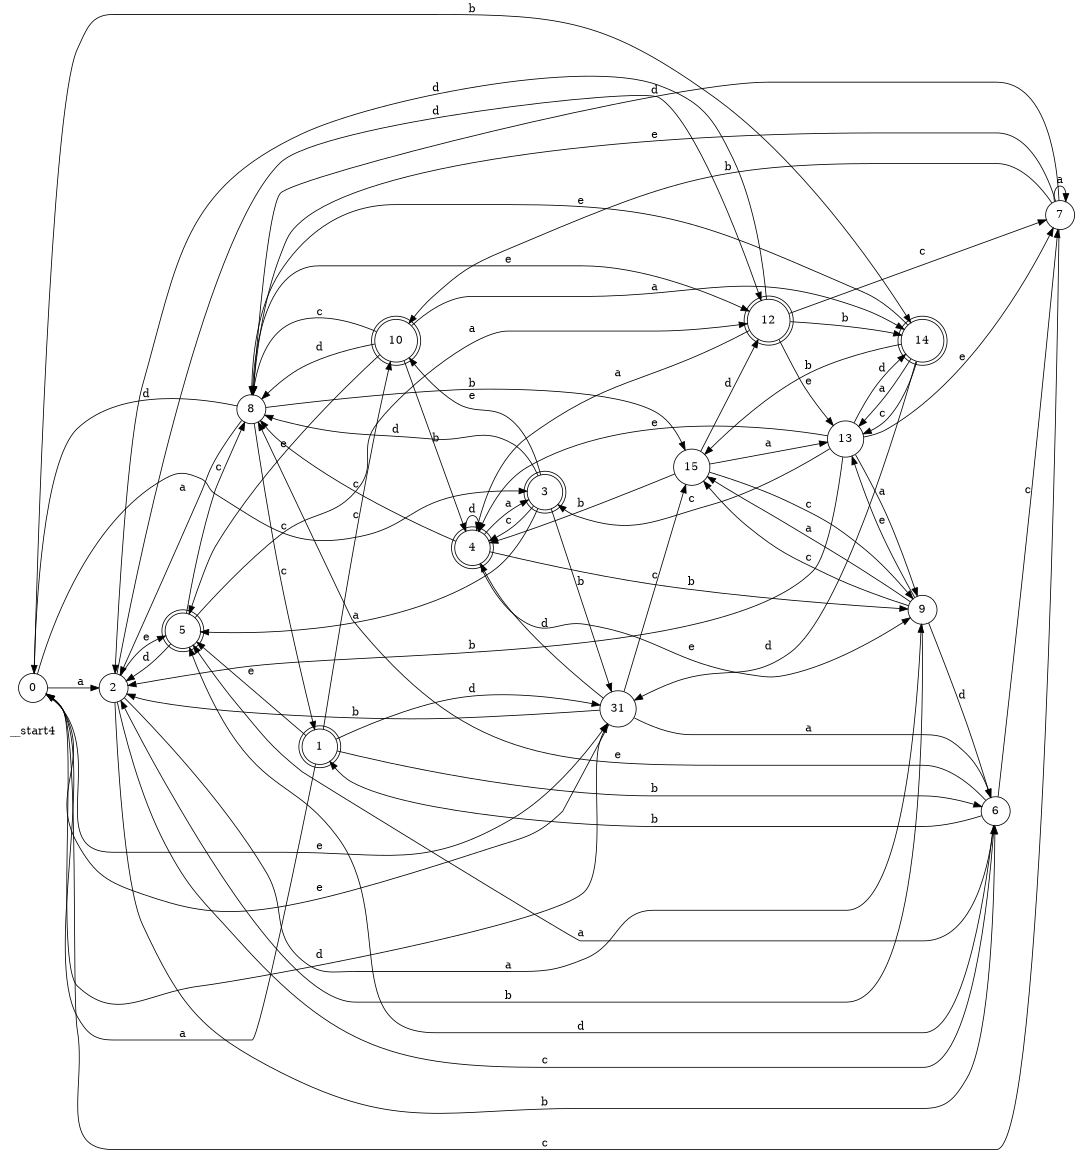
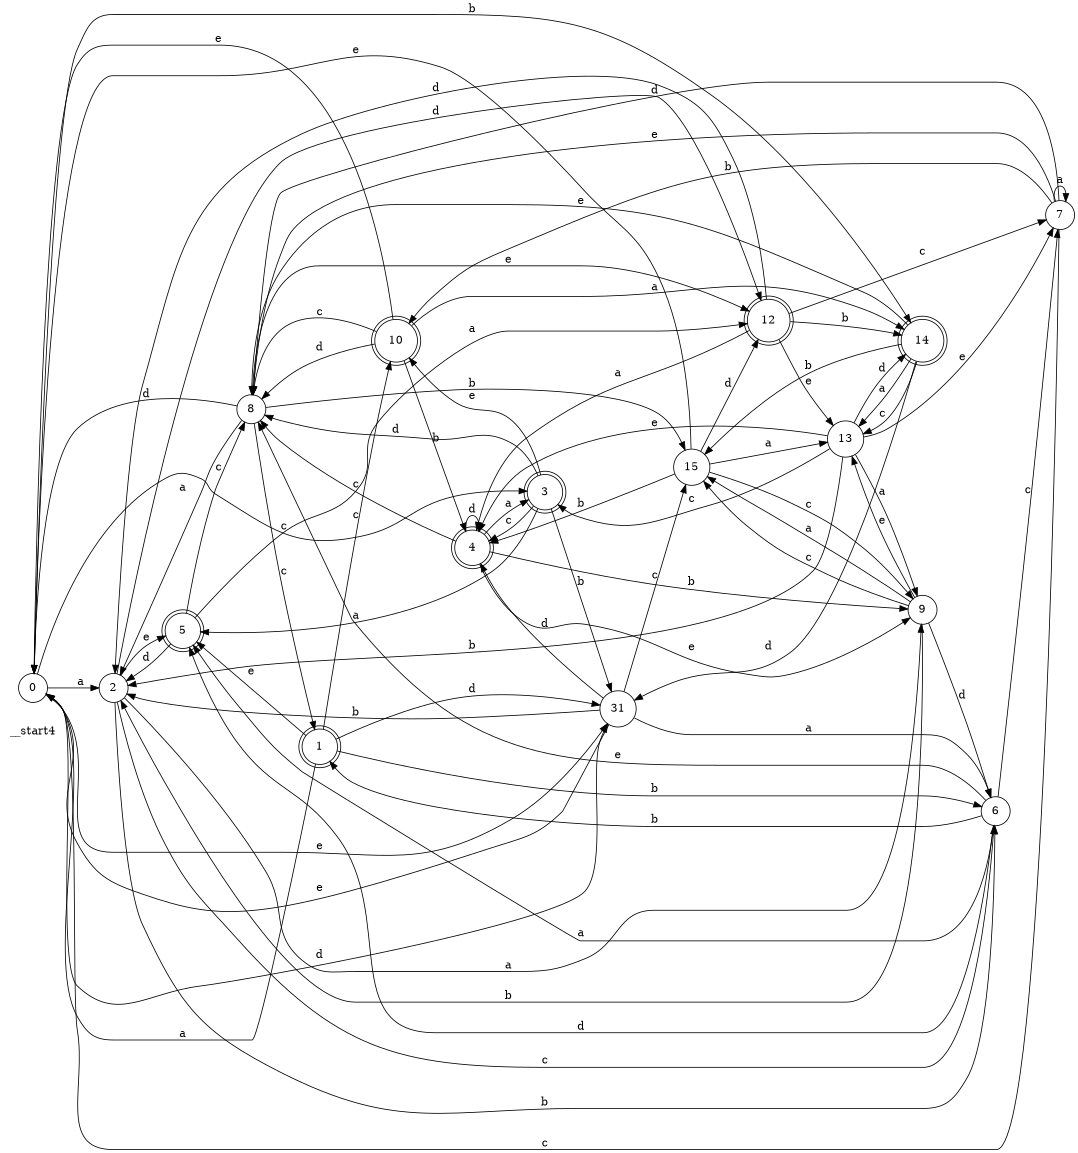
edge "15" -> "0": added, label "e"
edge "10" -> "5": now "10" -> "0"
